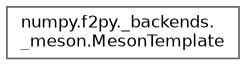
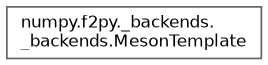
node "numpy.f2py._backends. _meson.MesonTemplate": label "numpy.f2py._backends. _meson.MesonTemplate" -> "numpy.f2py._backends. _backends.MesonTemplate"
